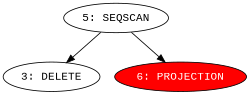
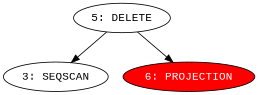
node "5: SEQSCAN": label "5: SEQSCAN" -> "5: DELETE"
node "3: DELETE": label "3: DELETE" -> "3: SEQSCAN"
